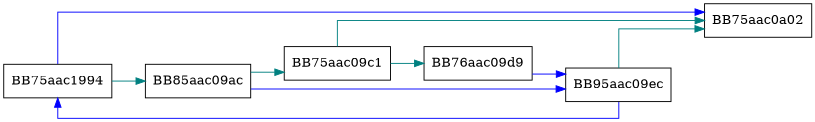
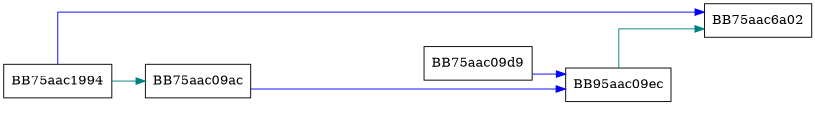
node "BB75aac0a02": label "BB75aac0a02" -> "BB75aac6a02"
node "BB75aac09c1": removed
node "BB76aac09d9": label "BB76aac09d9" -> "BB75aac09d9"
node "BB85aac09ac": label "BB85aac09ac" -> "BB75aac09ac"
edge "BB95aac09ec" -> "BB75aac1994": removed
